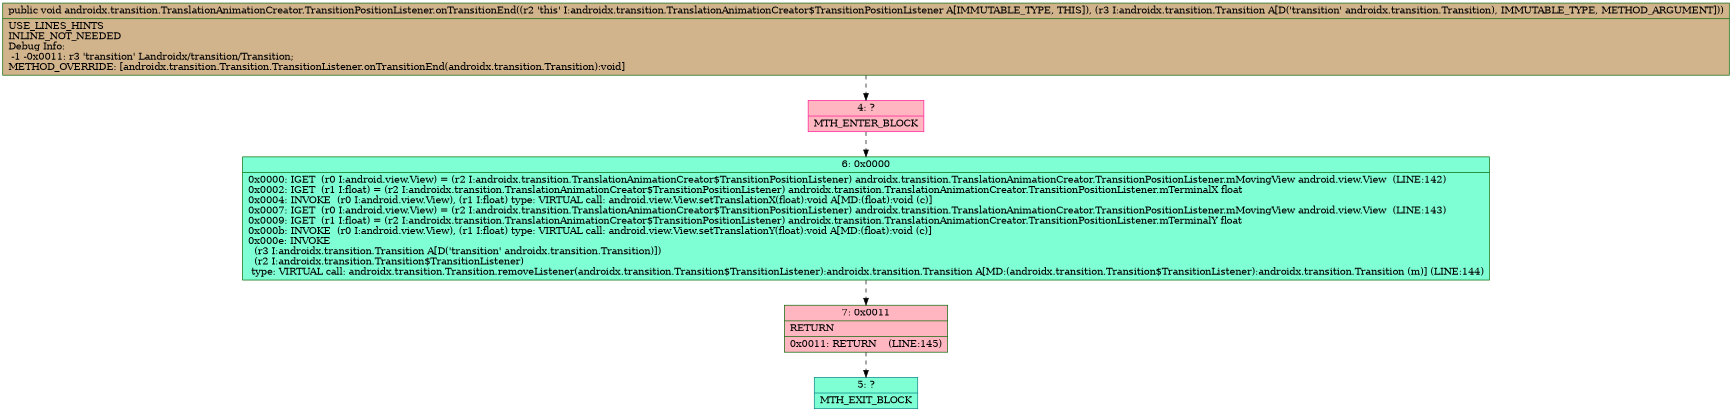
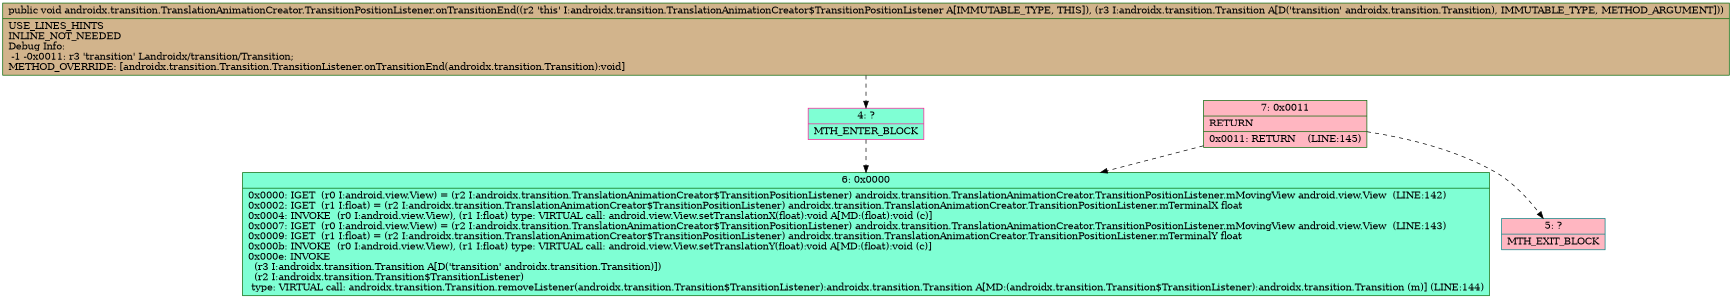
node "4: ?": fillcolor lightpink -> aquamarine
edge "6: 0x0000" -> "7: 0x0011": reversed
node "5: ?": fillcolor aquamarine -> lightpink
